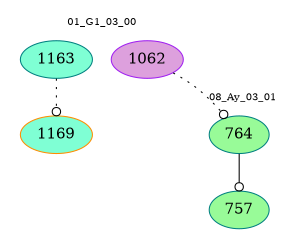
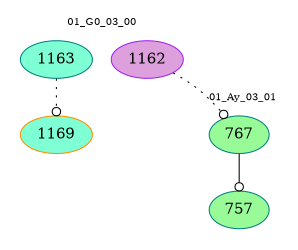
cluster "01_G1_03_00": label "01_G1_03_00" -> "01_G0_03_00"
node "1062": label "1062" -> "1162"
cluster "08_Ay_03_01": label "08_Ay_03_01" -> "01_Ay_03_01"
node "764": label "764" -> "767"
